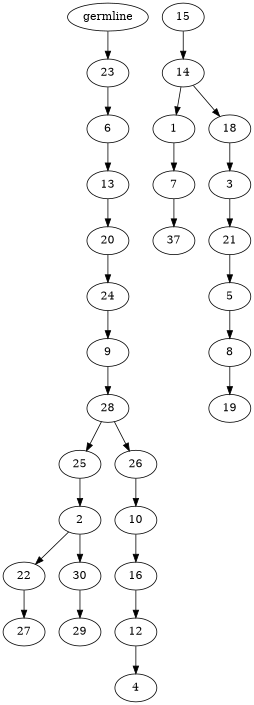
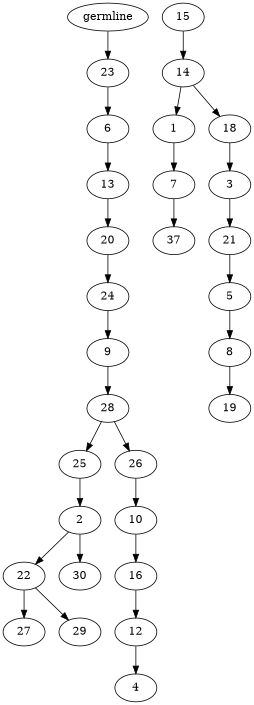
edge "30" -> "29": now "22" -> "29"
